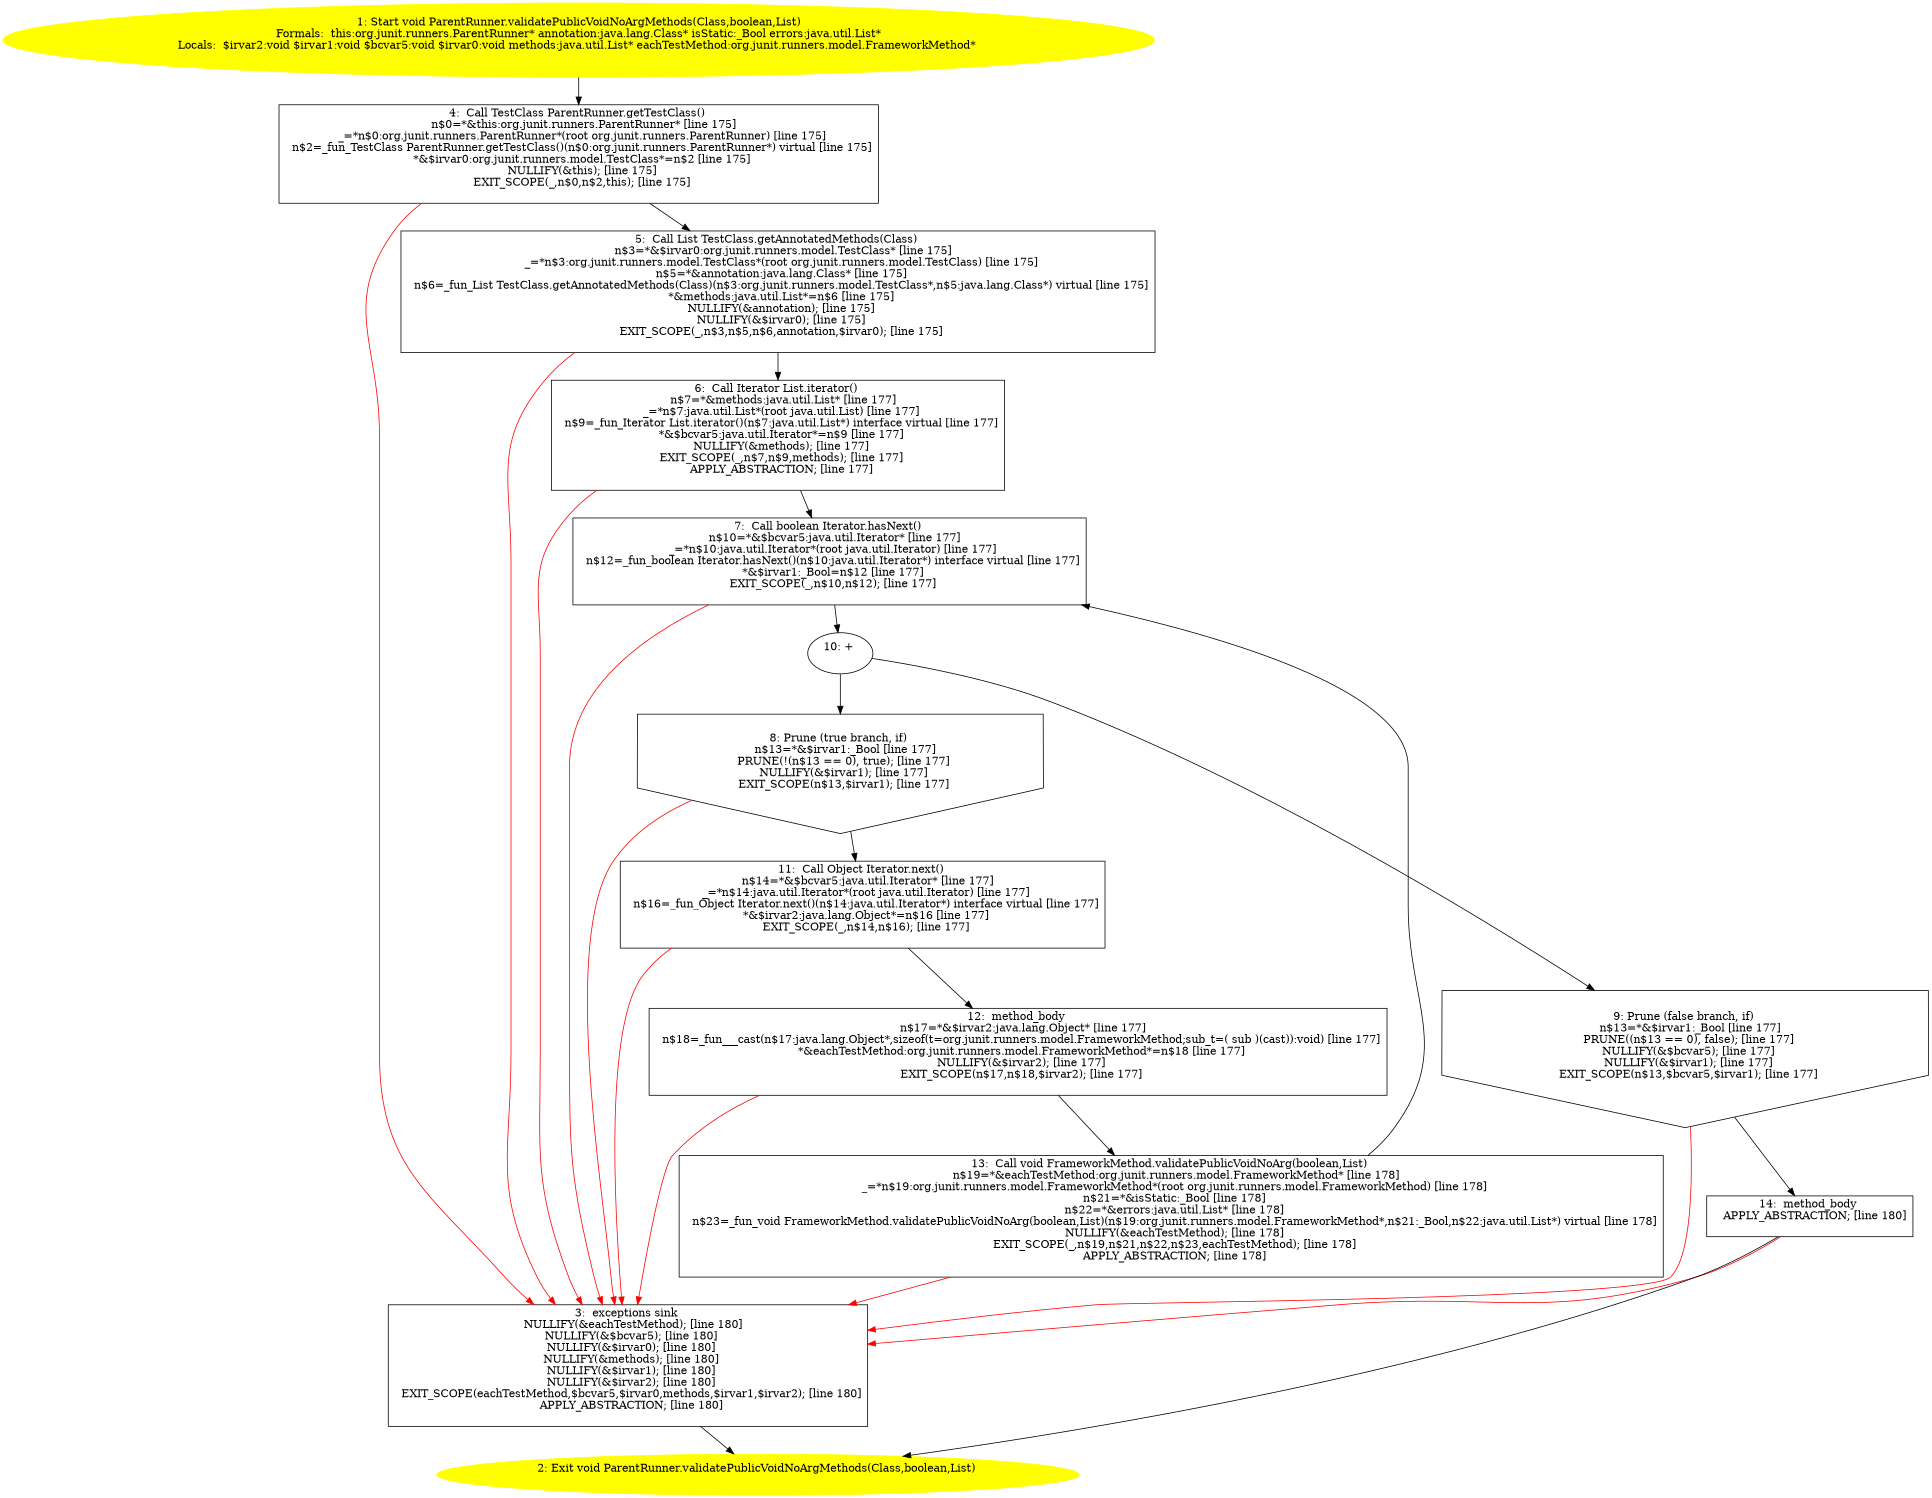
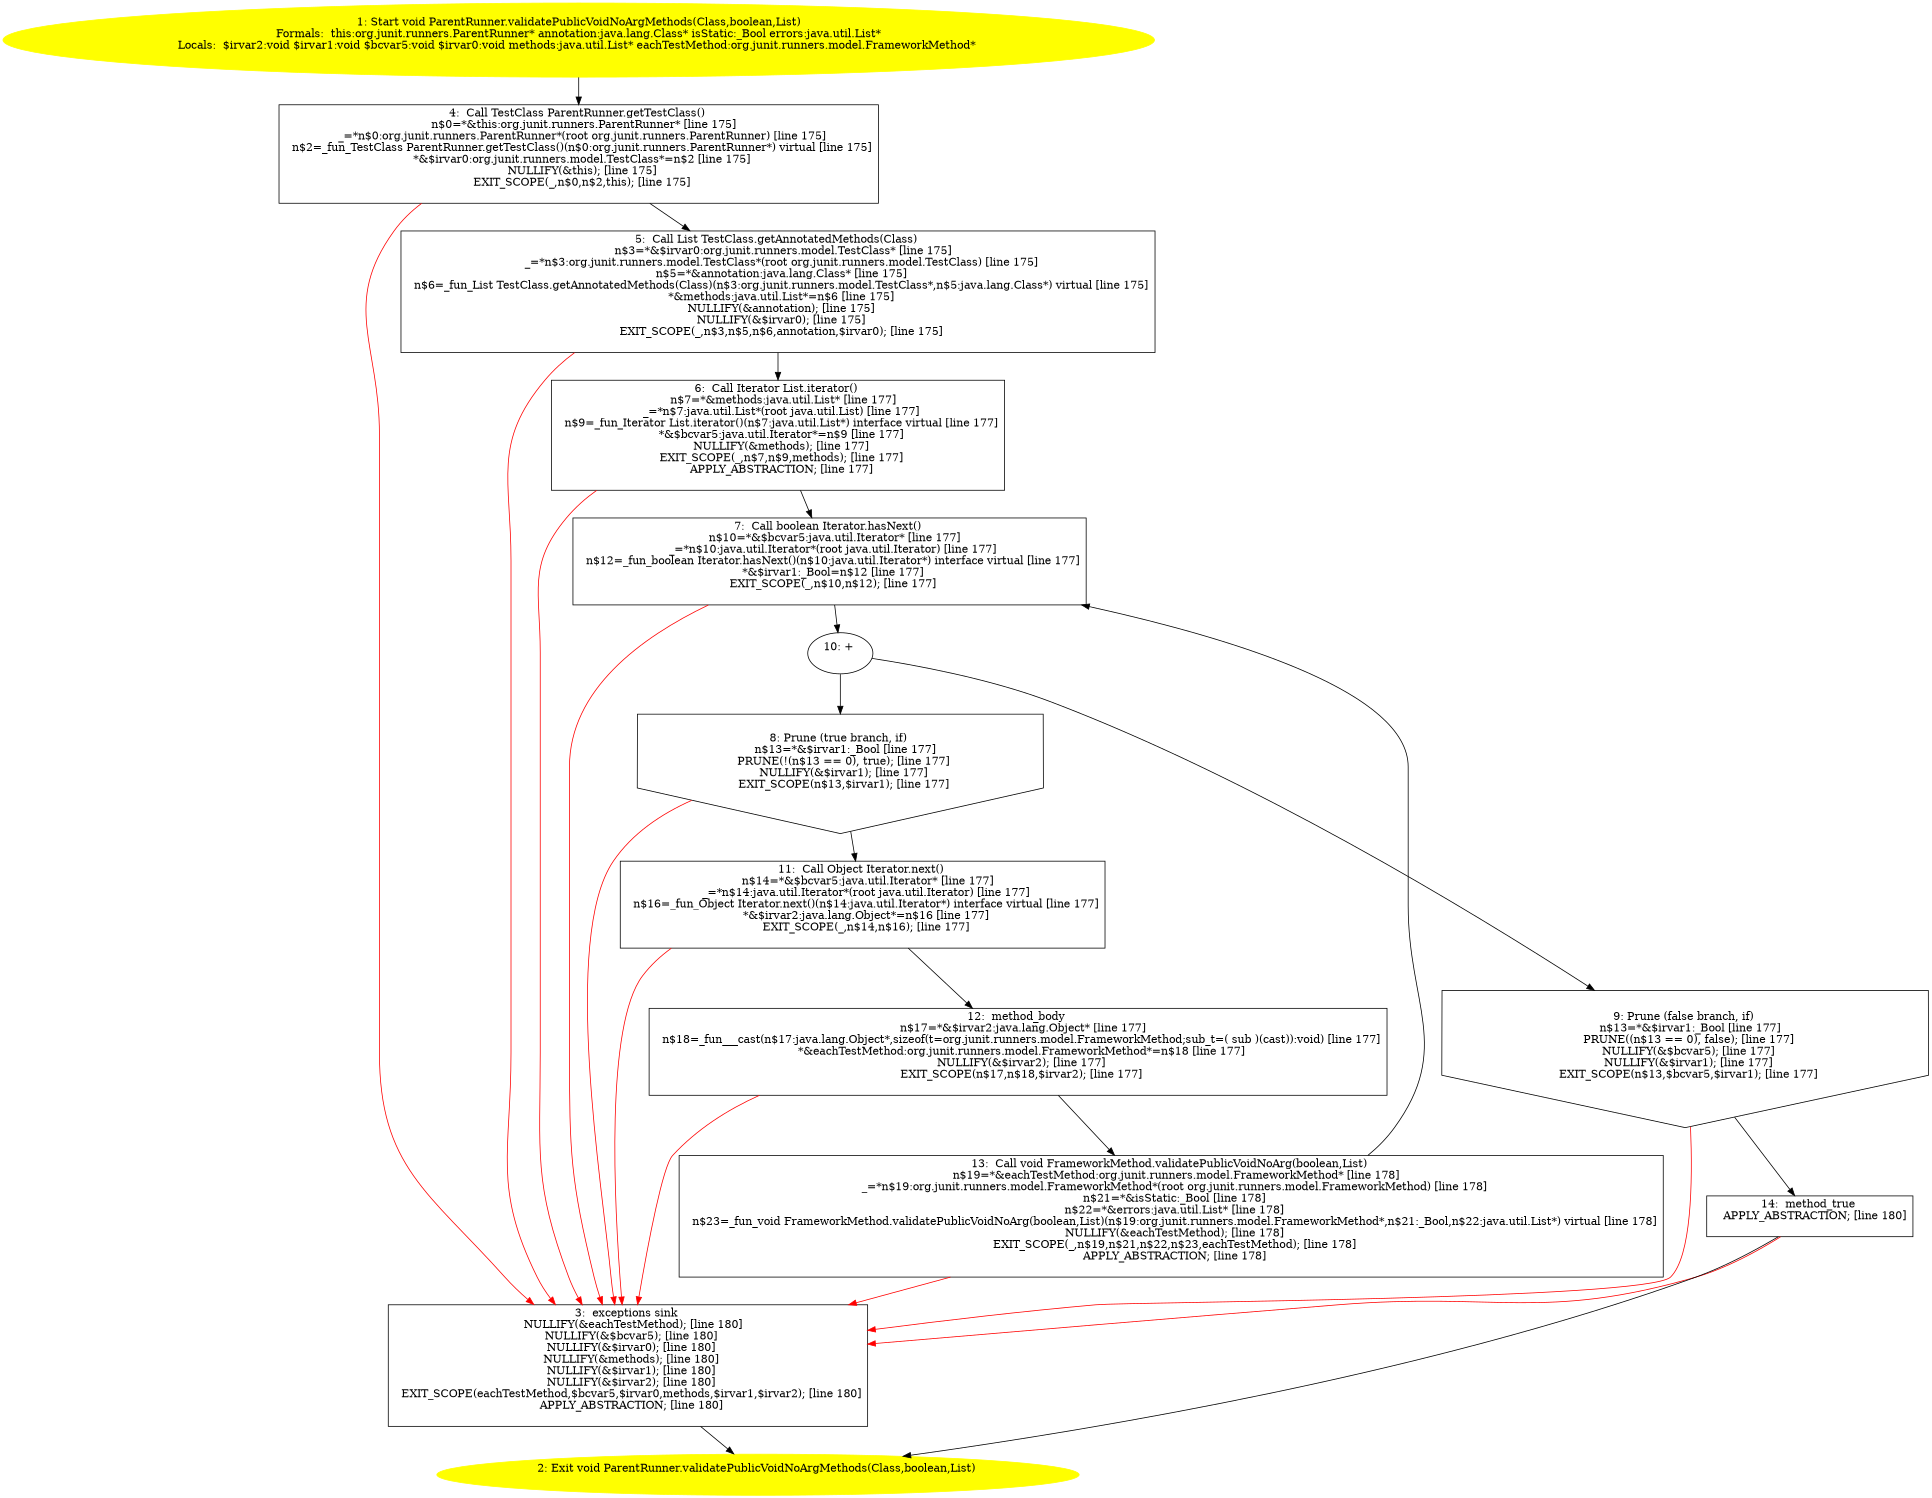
node "14:  method_body APPLY_ABSTRACTION; [line 180]": label "14:  method_body APPLY_ABSTRACTION; [line 180]" -> "14:  method_true APPLY_ABSTRACTION; [line 180]"
